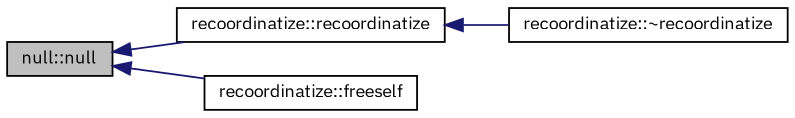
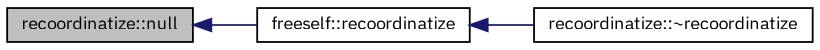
node "recoordinatize::recoordinatize": label "recoordinatize::recoordinatize" -> "freeself::recoordinatize"
node "null::null": label "null::null" -> "recoordinatize::null"
node "recoordinatize::freeself": removed
